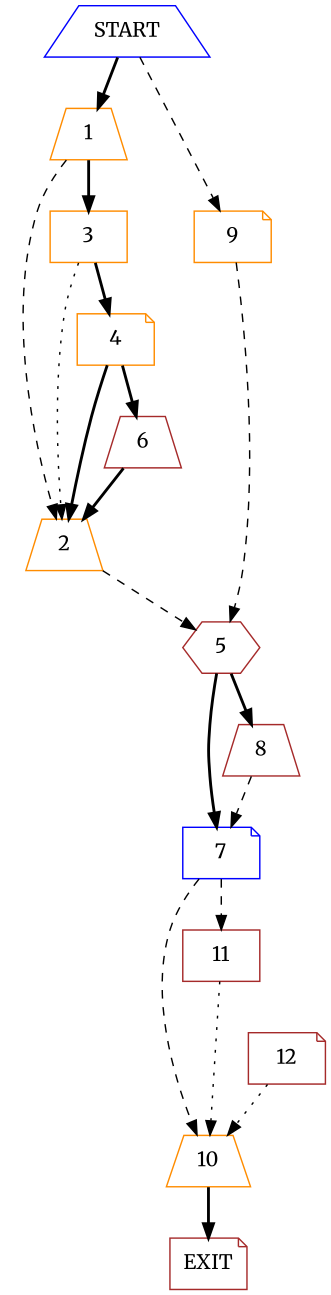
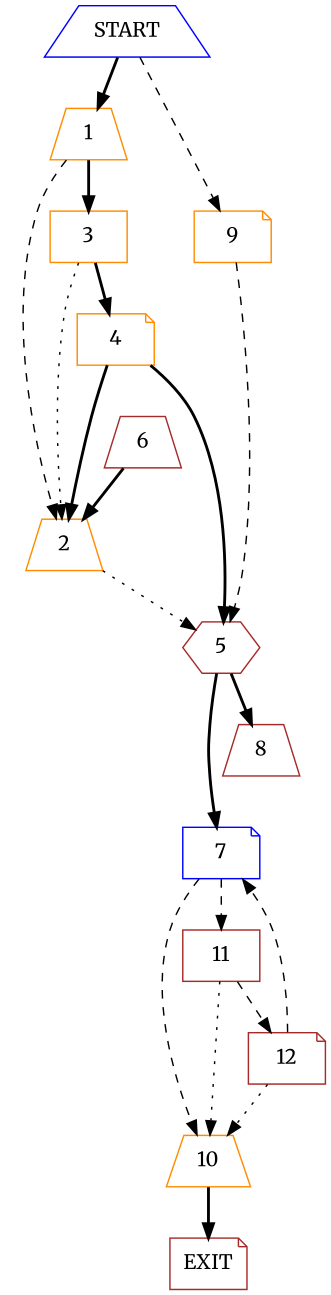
edge "4" -> "6": now "4" -> "5"
edge "2" -> "5": style dashed -> dotted
edge "8" -> "7": now "12" -> "7"
edge "11" -> "12": added
